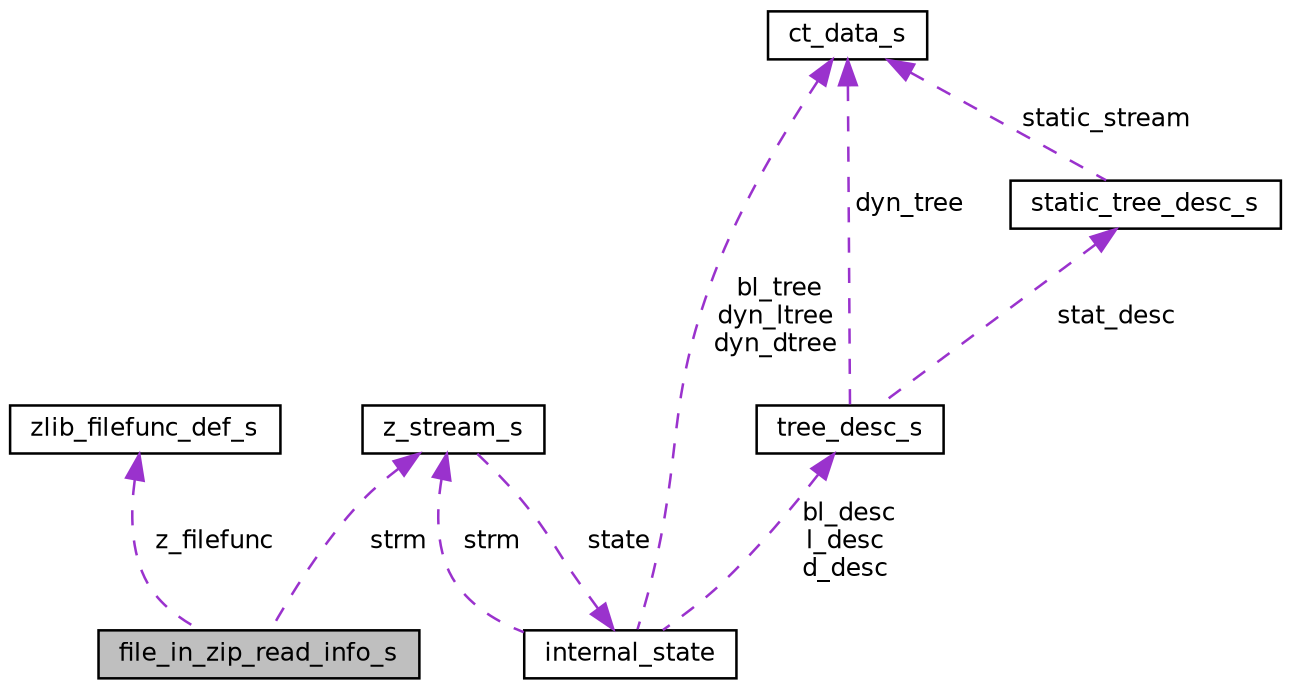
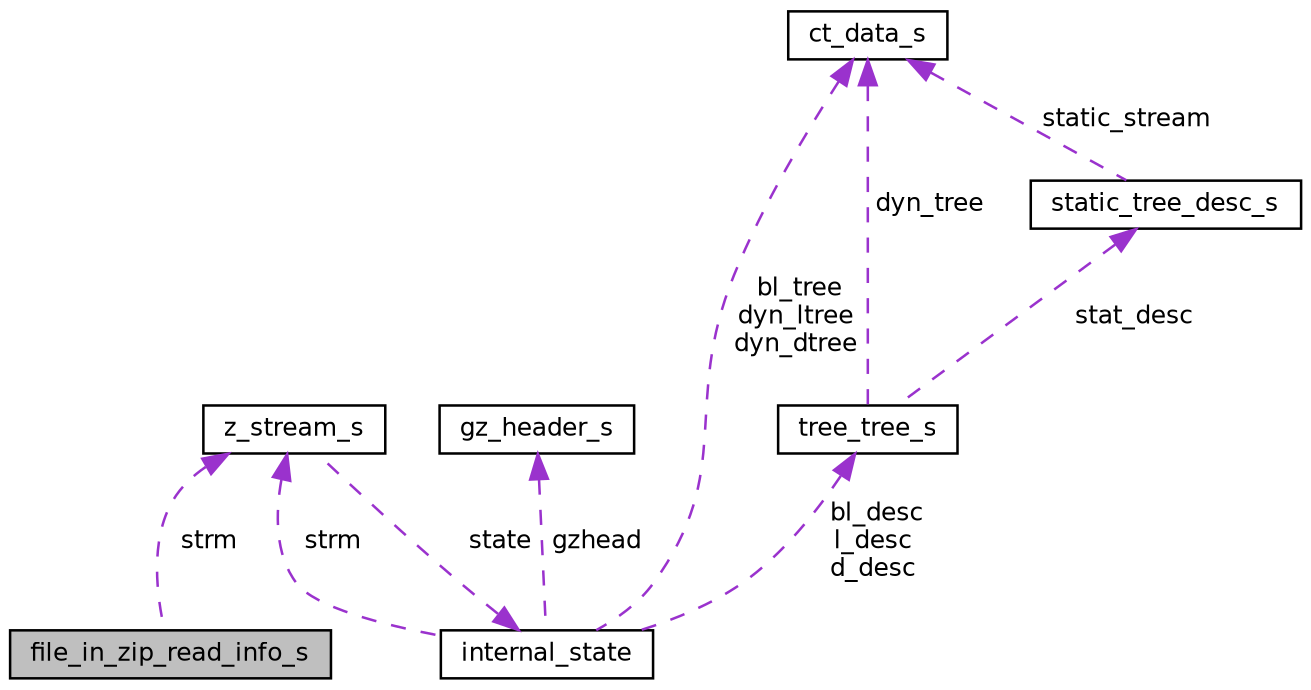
node "zlib_filefunc_def_s": removed
node "gz_header_s": added
node "tree_desc_s": label "tree_desc_s" -> "tree_tree_s"
